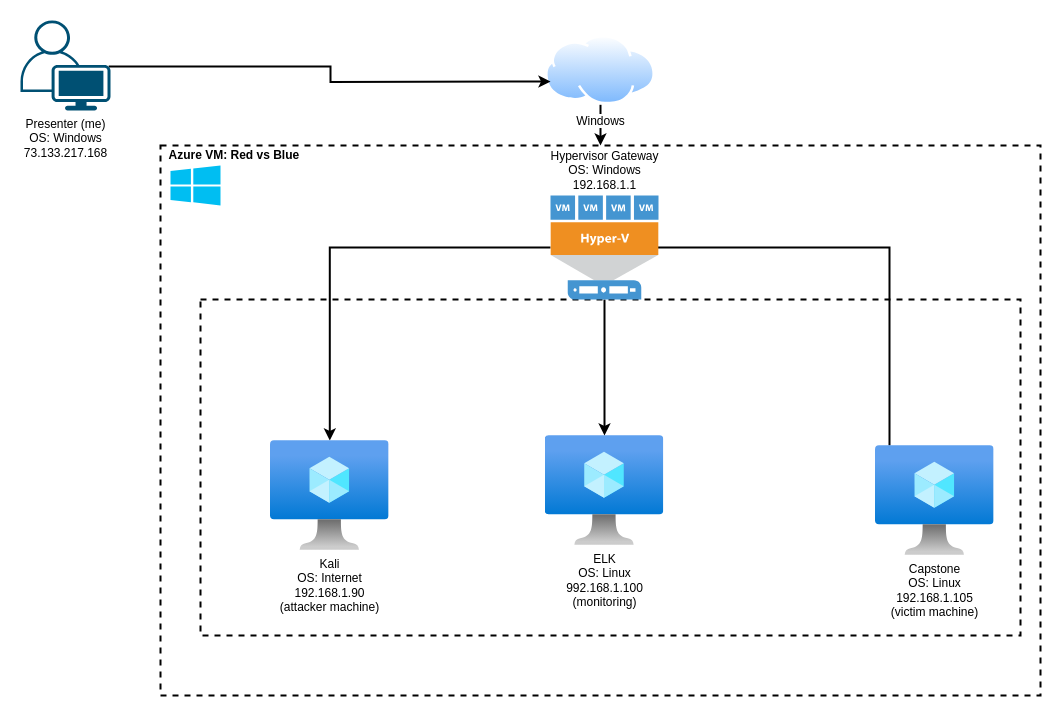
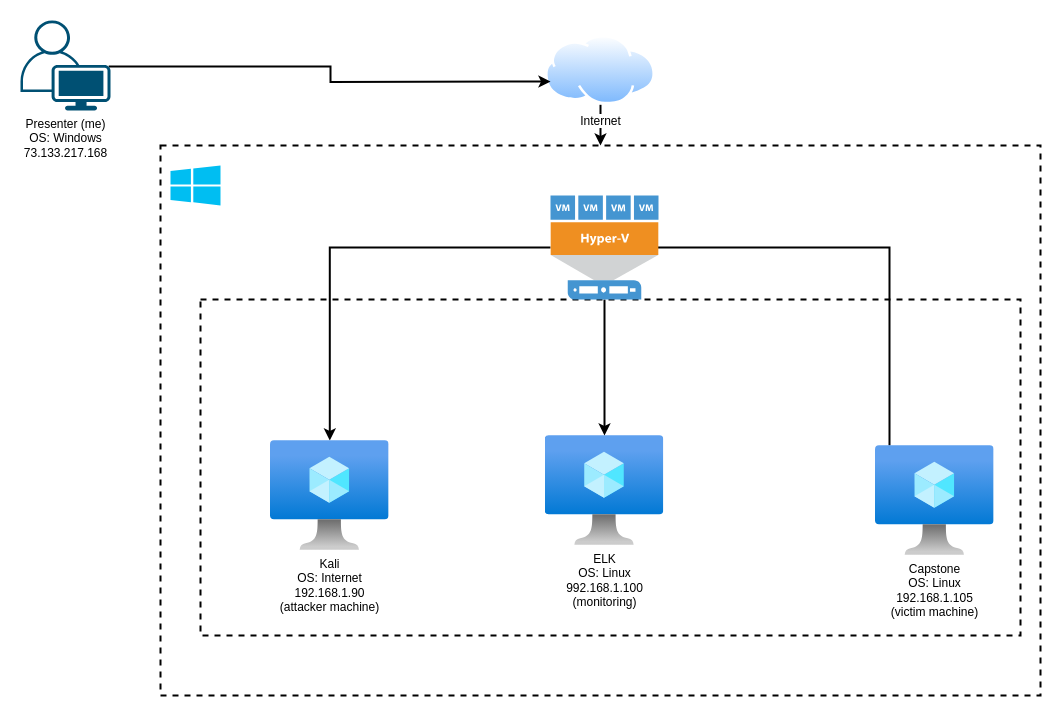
node "Windows": label "Windows" -> "Internet"
node "Azure VM: Red vs Blue": removed
node "Hypervisor Gateway OS: Windows 192.168.1.1": removed
